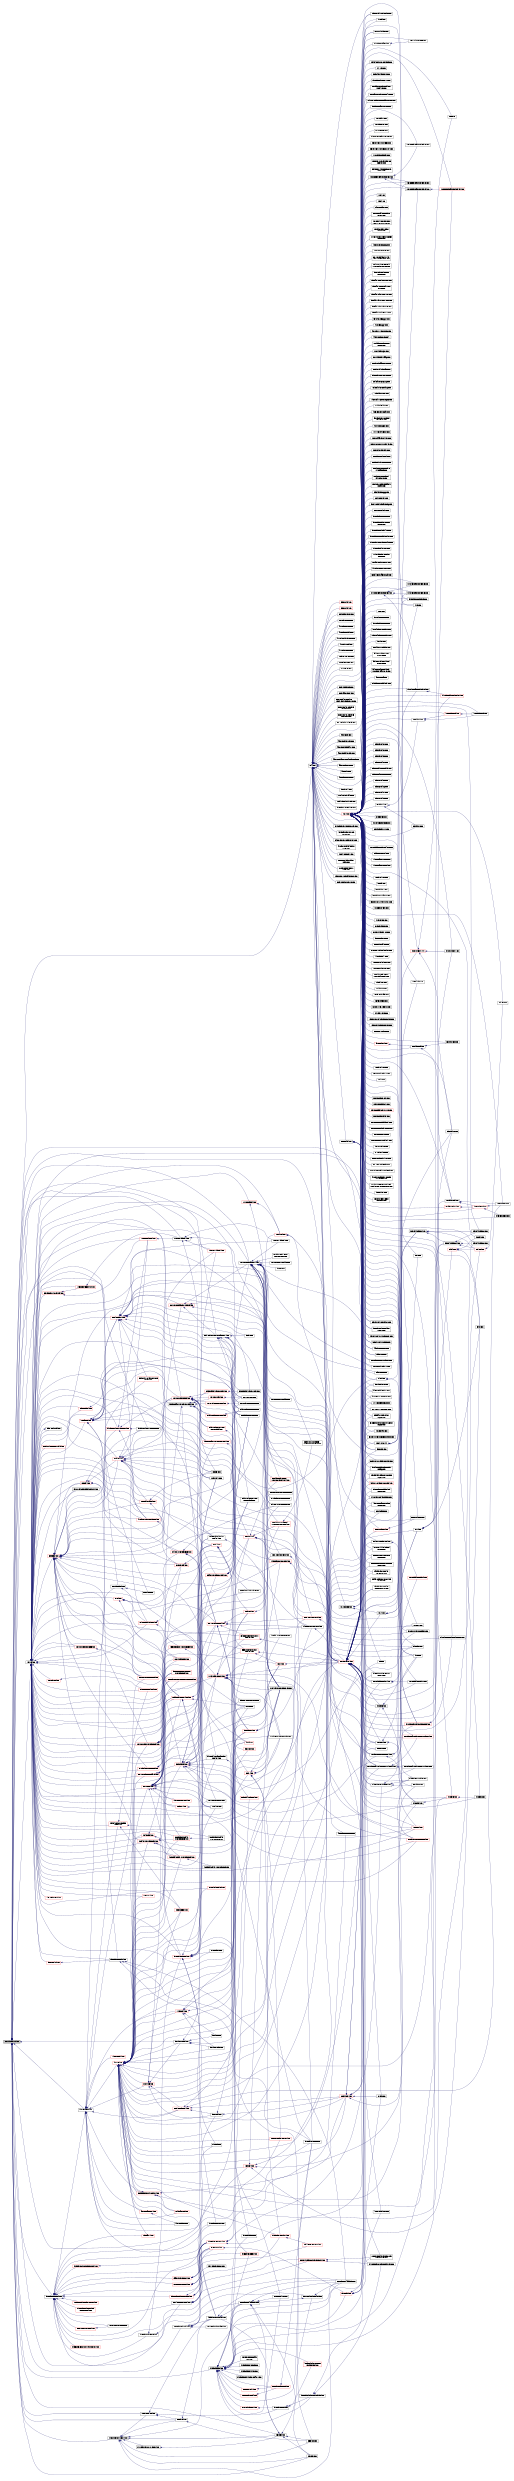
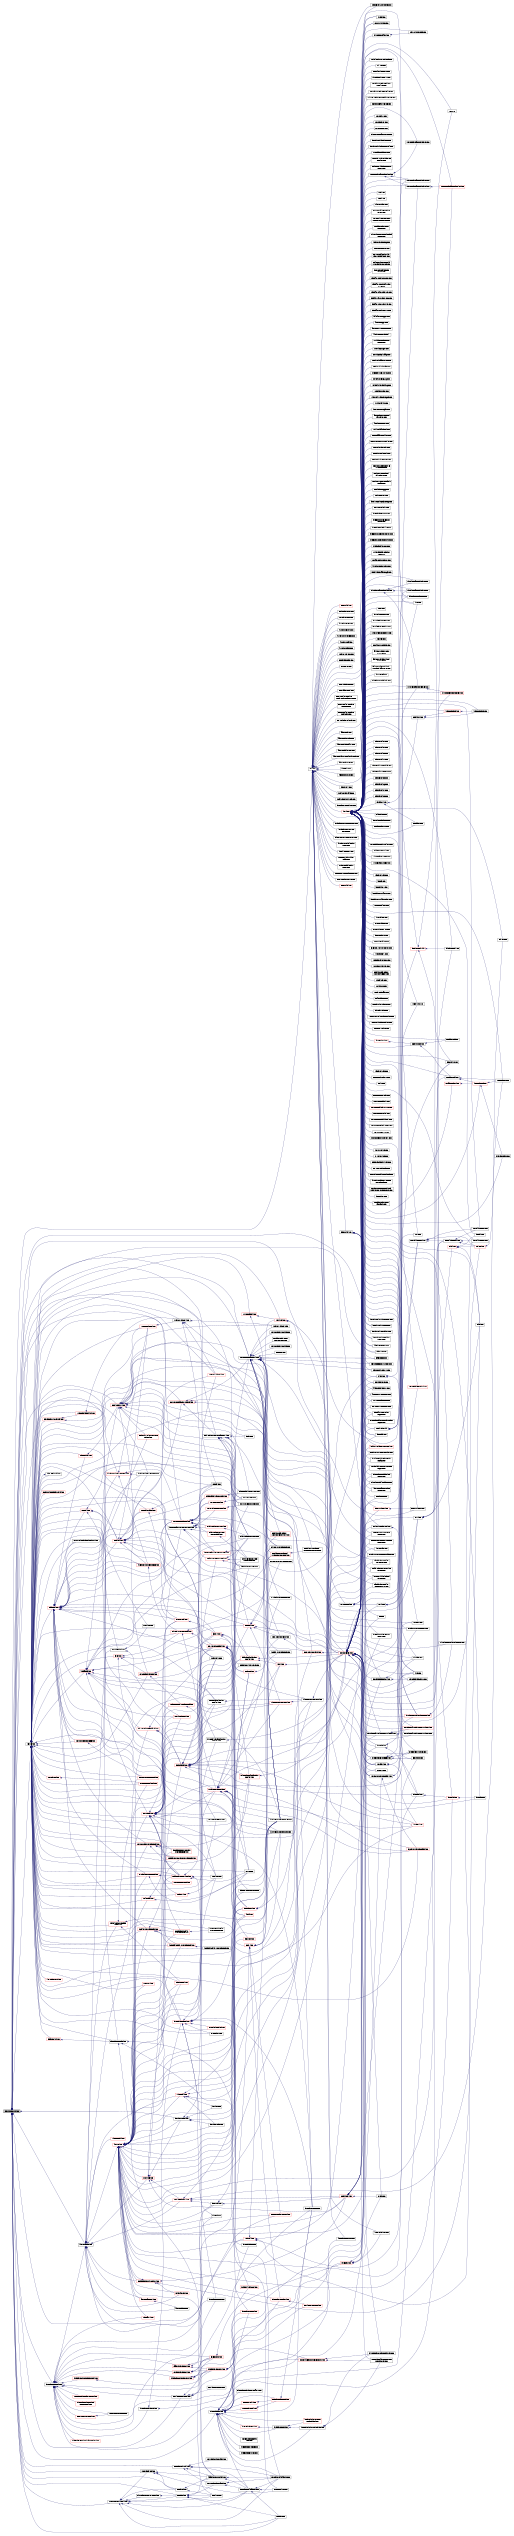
node "phase.cpp": label "phase.cpp" -> "process.cpp"
edge "sender.hpp" -> "parcelport_libfabric.hpp": reversed
